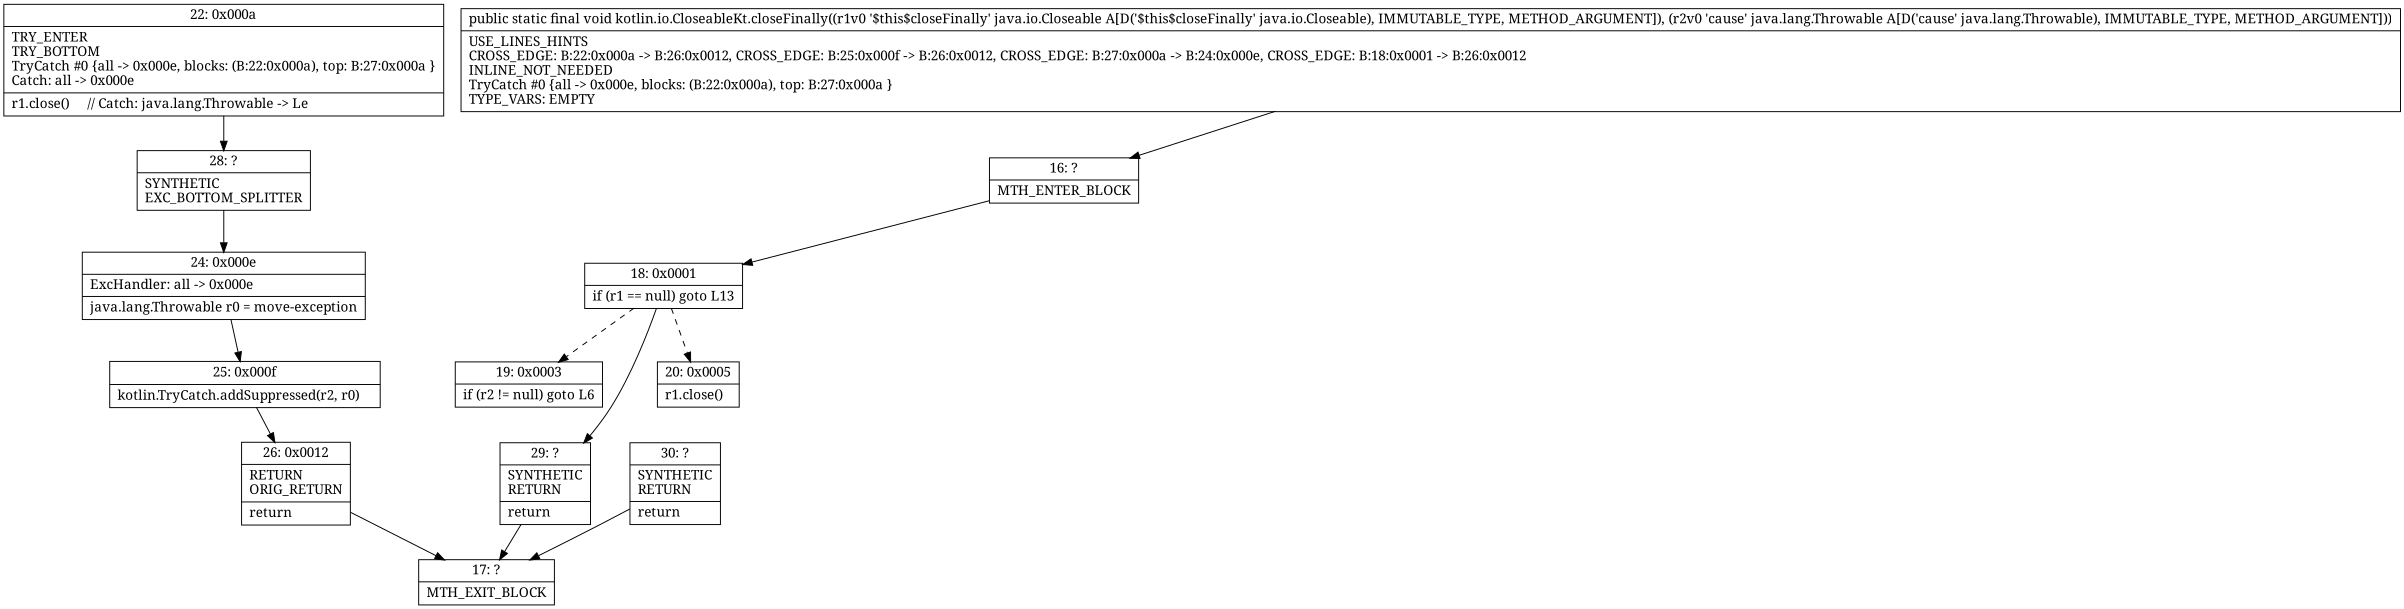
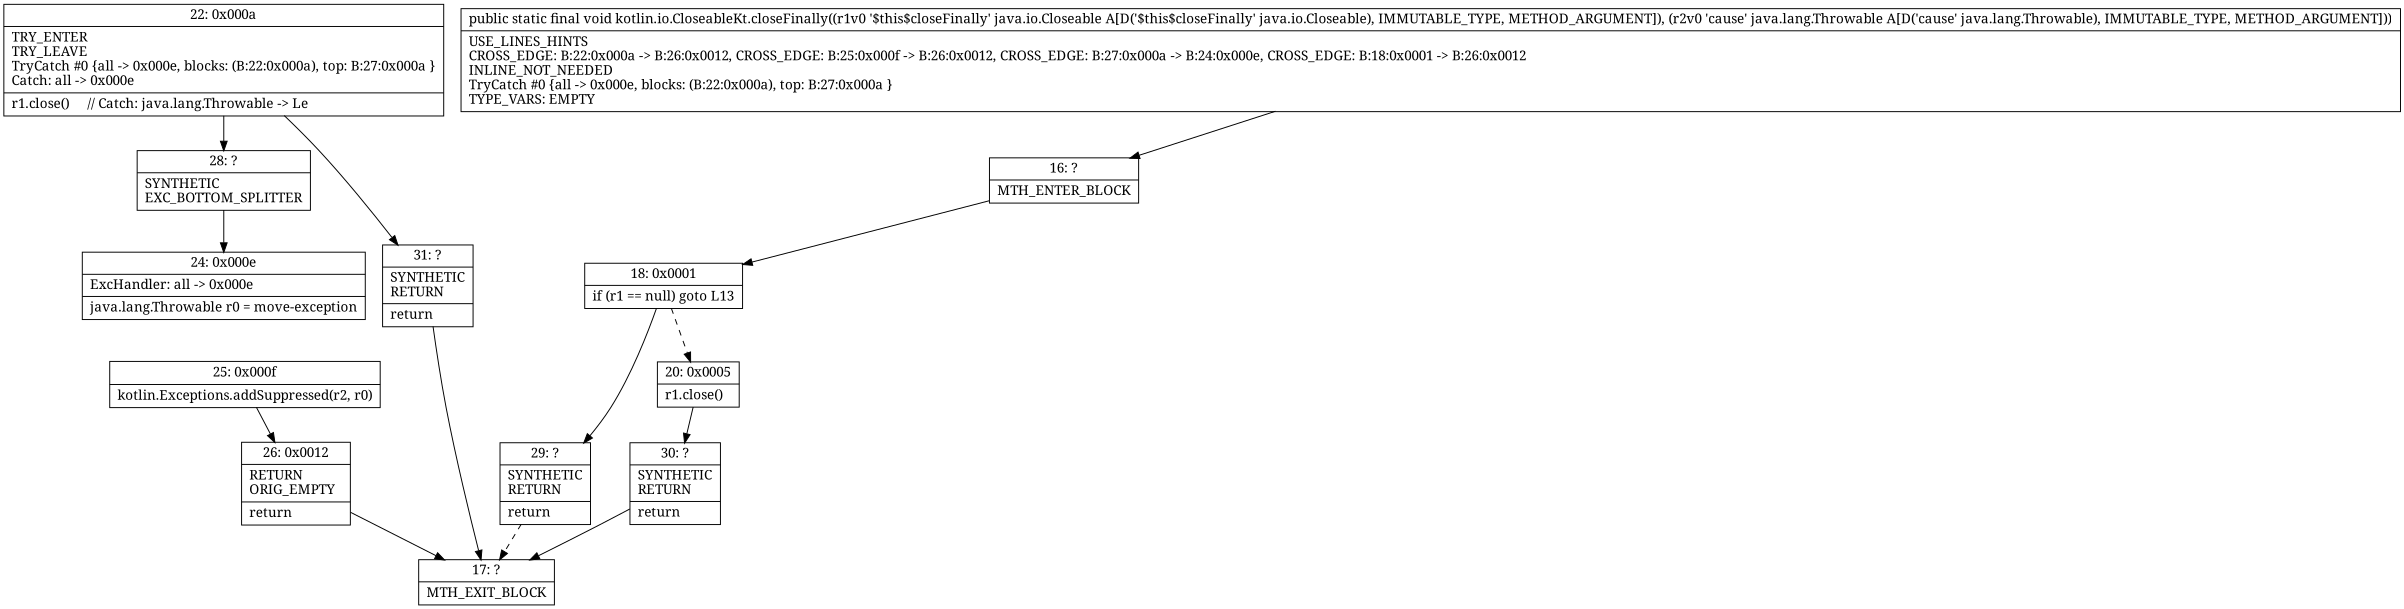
node "22: 0x000a": text "TRY_BOTTOM" -> "TRY_LEAVE"
node "31: ?": added
edge "24: 0x000e" -> "25: 0x000f": removed
node "19: 0x0003": removed
node "25: 0x000f": text "kotlin.TryCatch.addSuppressed(r2, r0)" -> "kotlin.Exceptions.addSuppressed(r2, r0)"
edge "20: 0x0005" -> "30: ?": added
node "26: 0x0012": text "ORIG_RETURN" -> "ORIG_EMPTY"
edge "29: ?" -> "17: ?": style solid -> dashed
